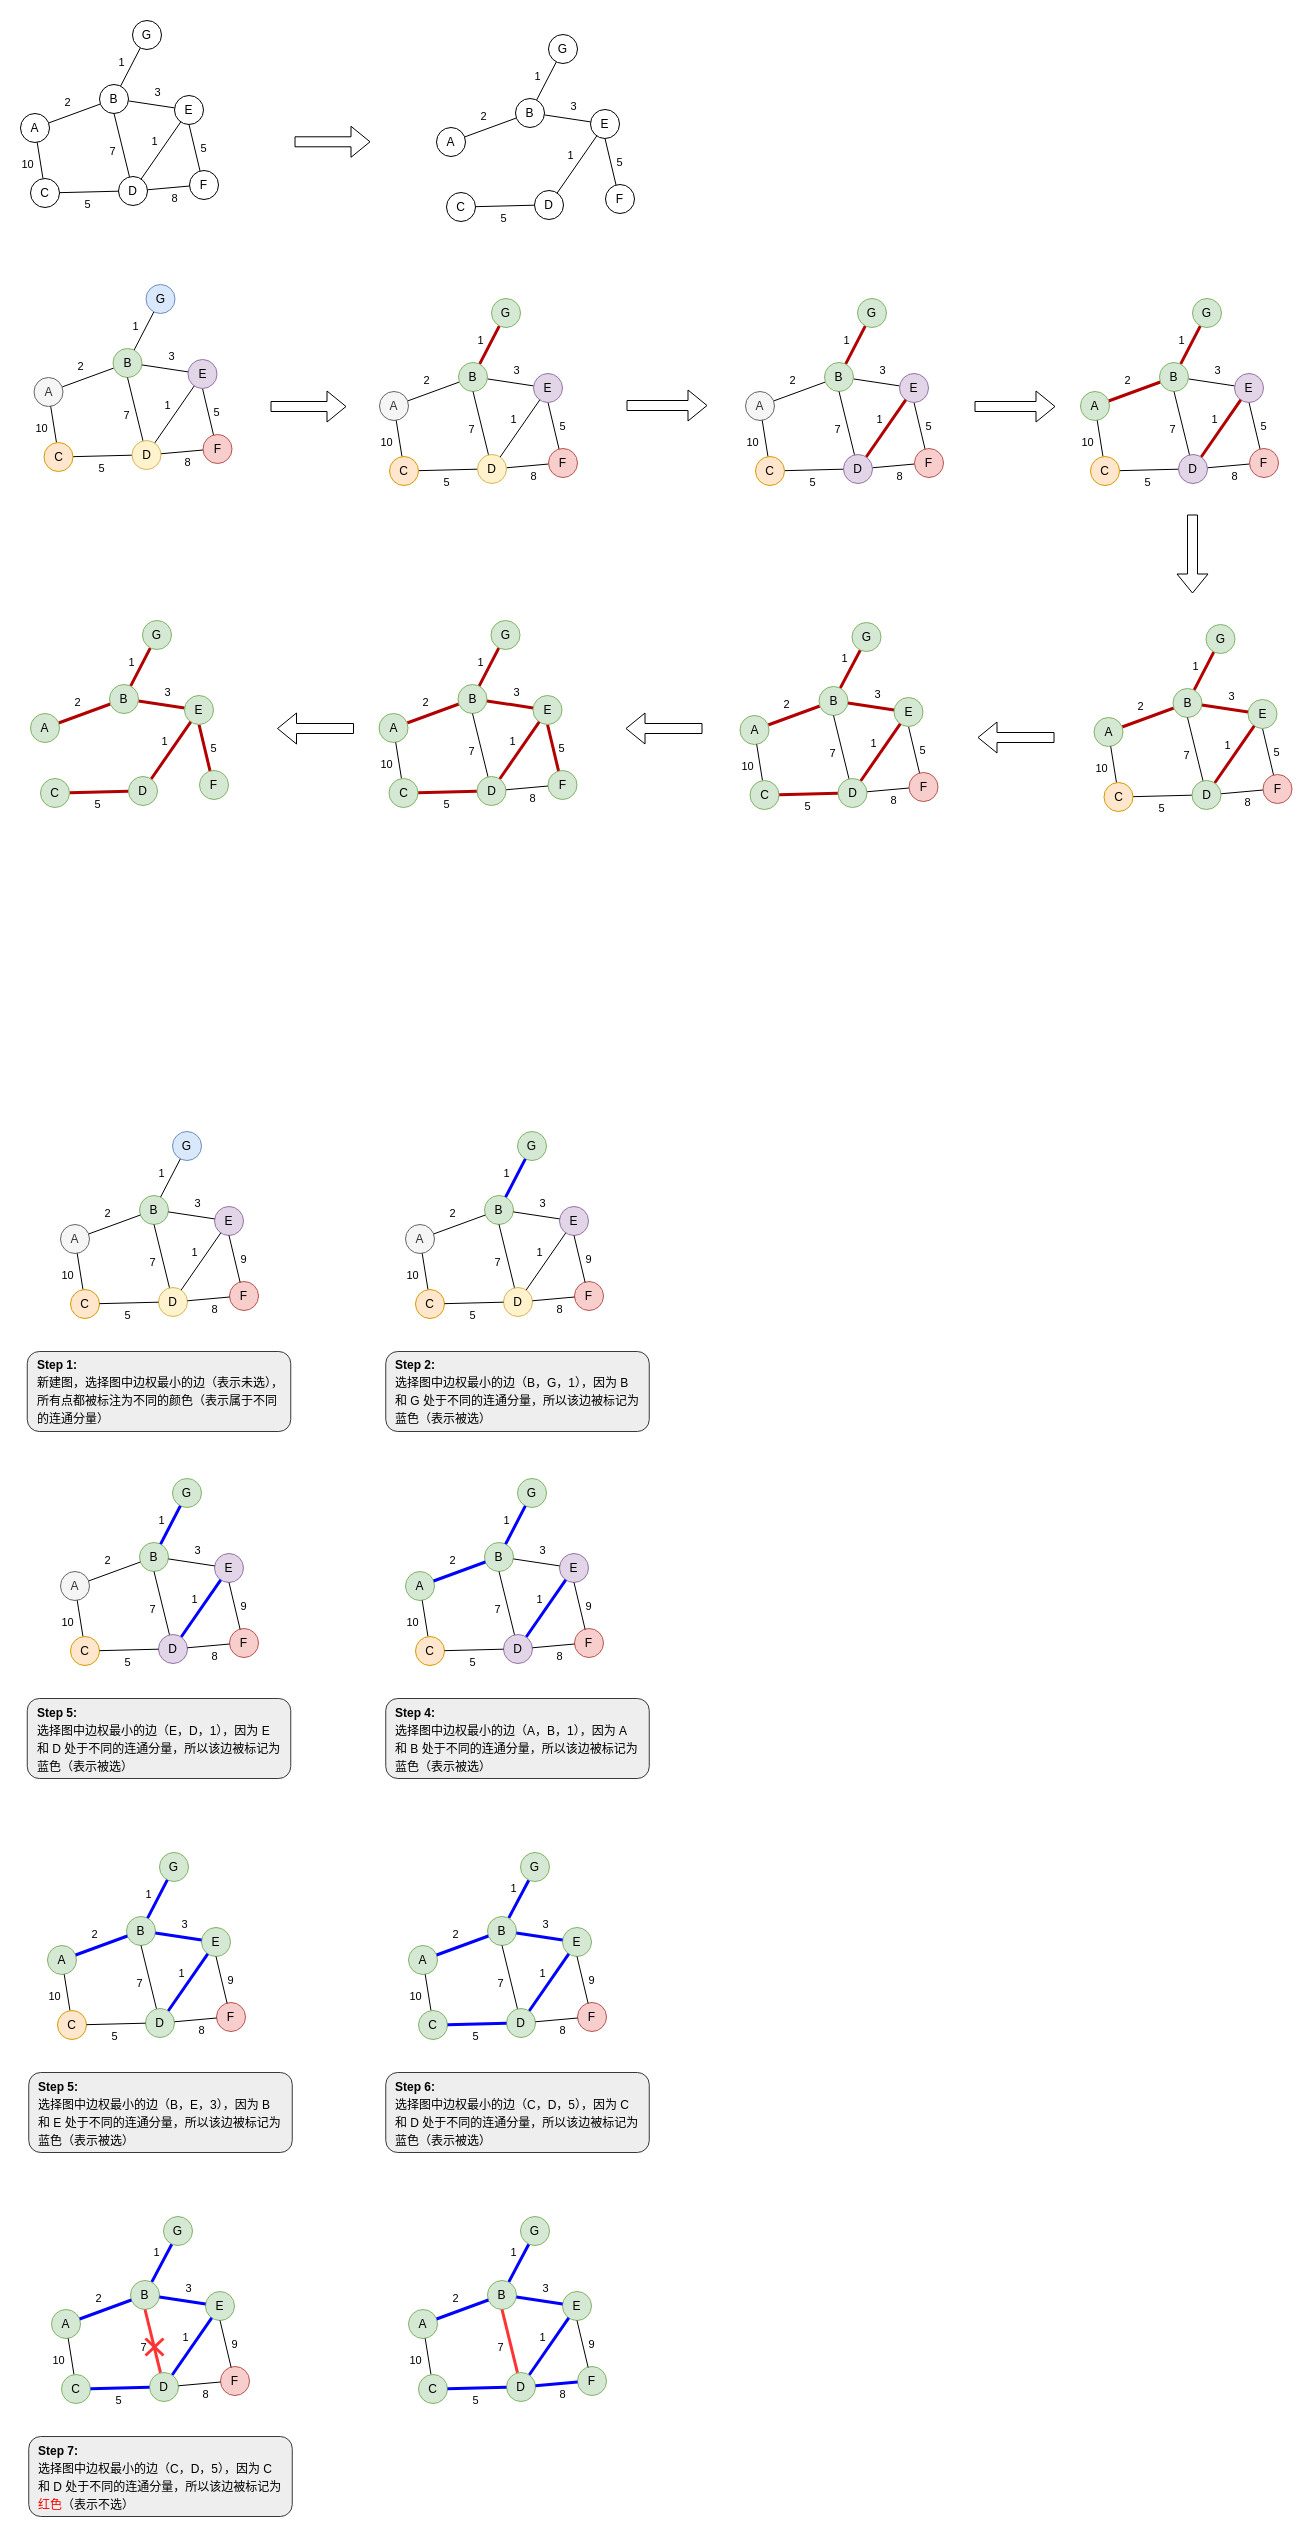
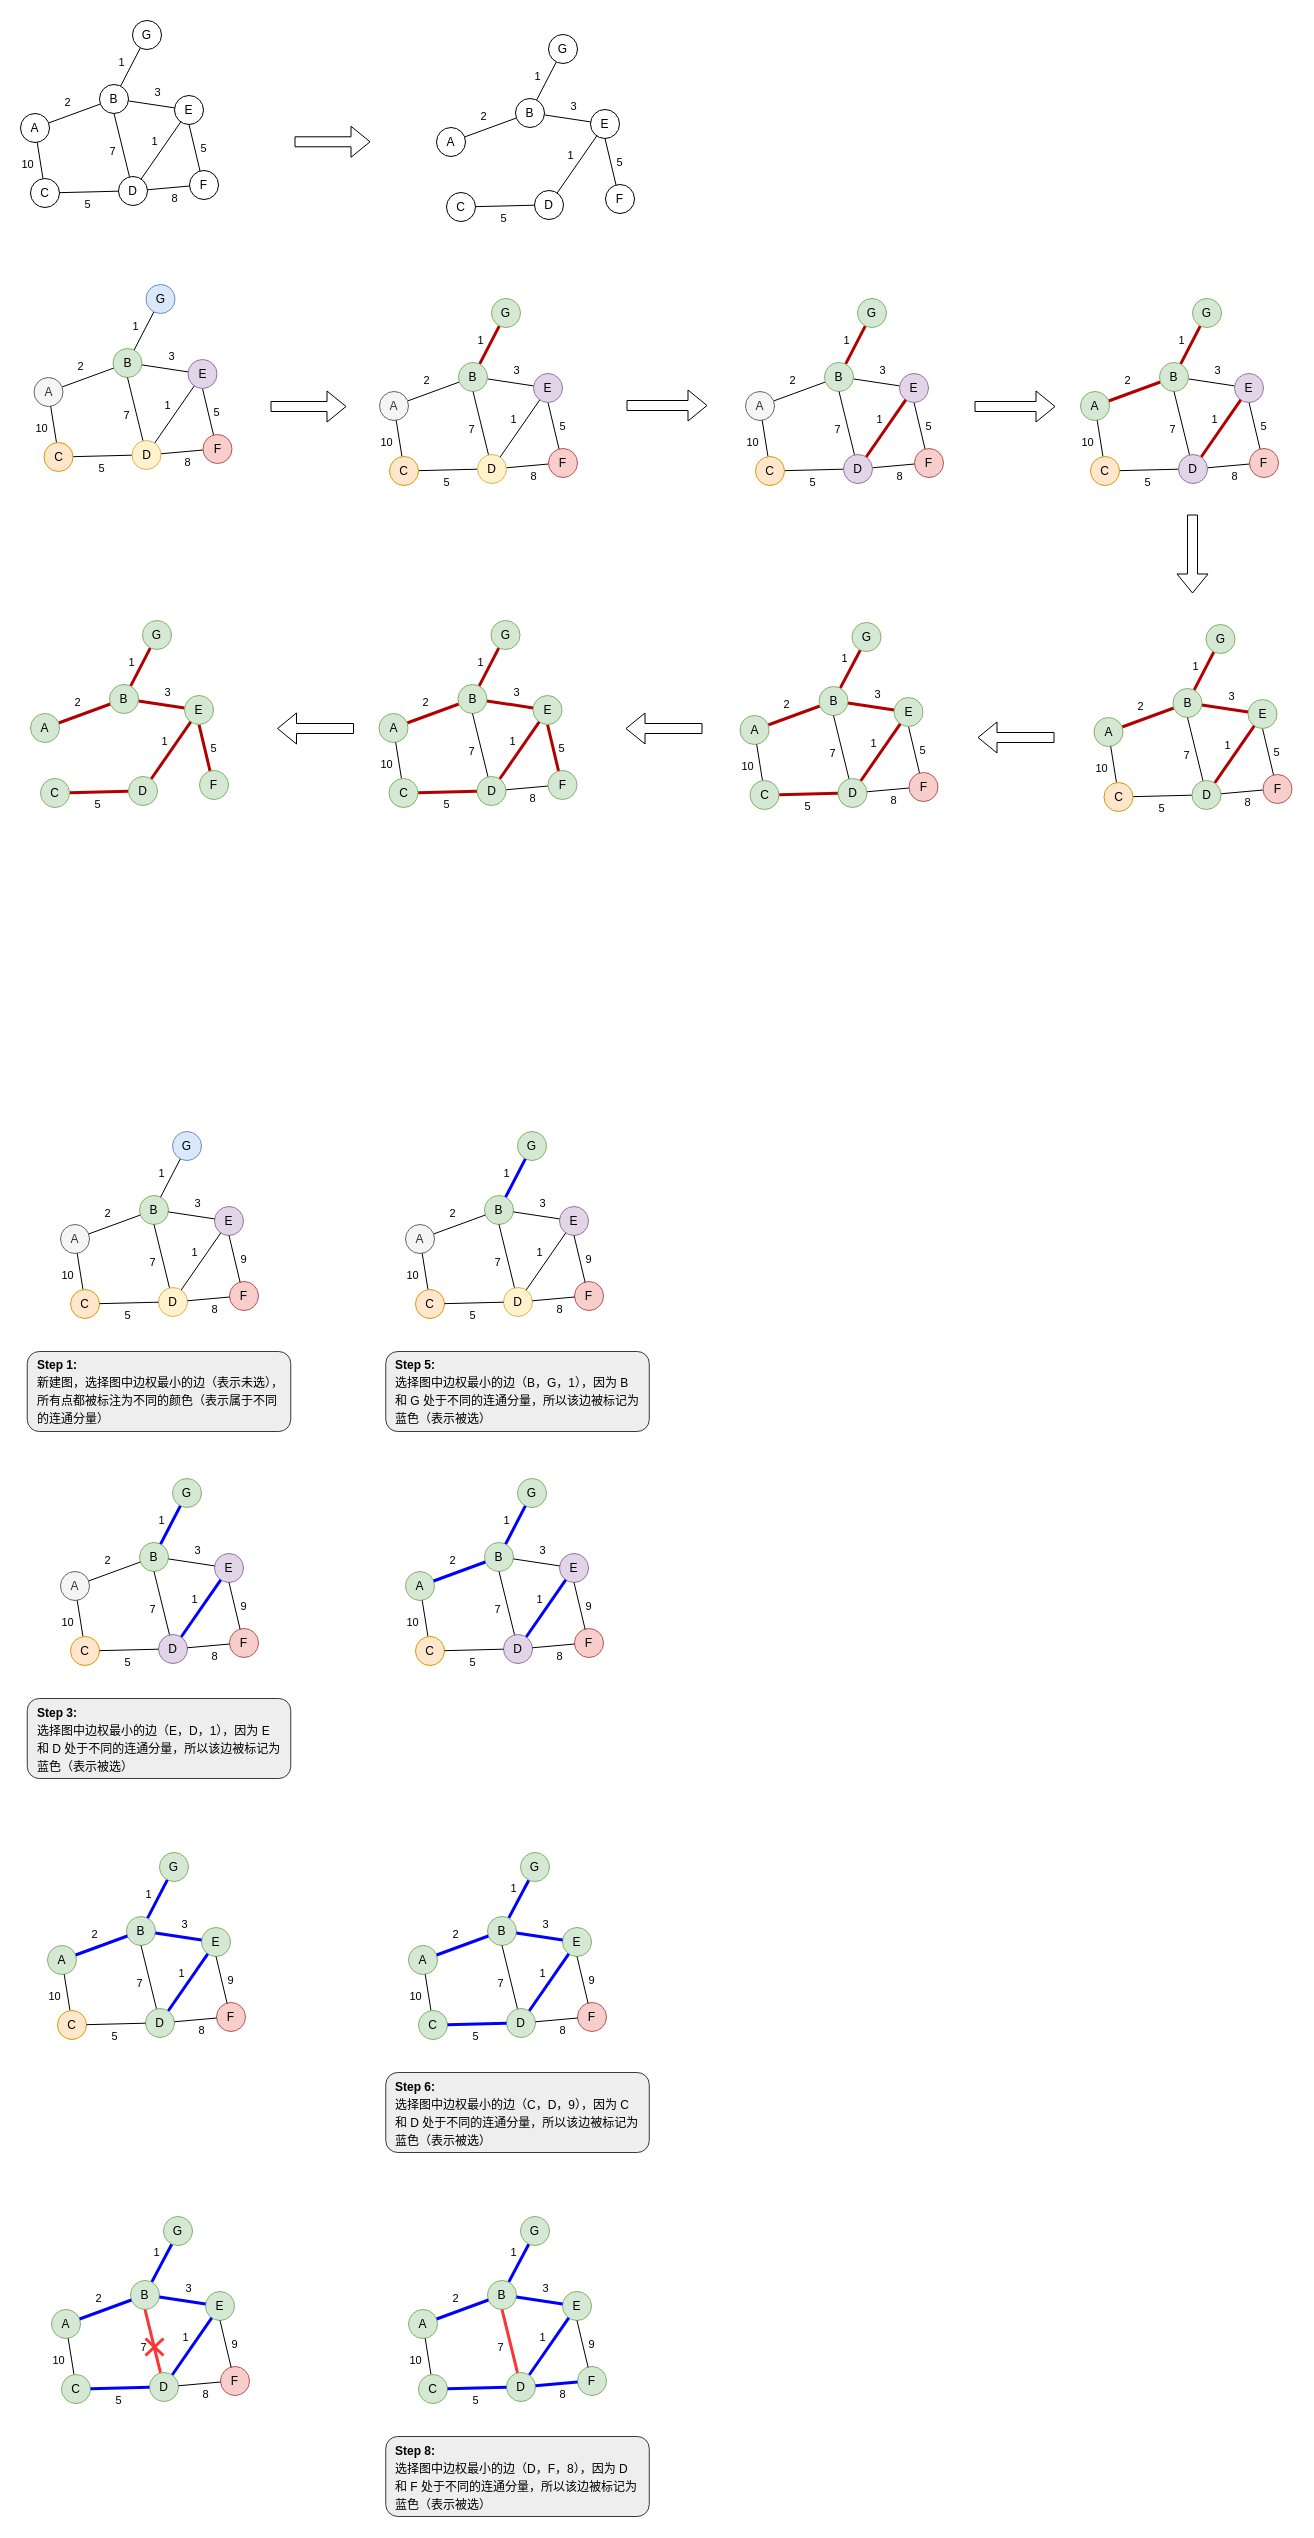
node "Step 2: 选择图中边权最小的边（B，G，1），因为 B 和 G 处于不同的连通分量，所以该边被标记为蓝色（表示被选）": label "Step 2: 选择图中边权最小的边（B，G，1），因为 B 和 G 处于不同的连通分量，所以该边被标记为蓝色（表示被选）" -> "Step 5: 选择图中边权最小的边（B，G，1），因为 B 和 G 处于不同的连通分量，所以该边被标记为蓝色（表示被选）"
node "Step 4: 选择图中边权最小的边（A，B，1），因为 A 和 B 处于不同的连通分量，所以该边被标记为蓝色（表示被选）": removed
node "Step 5: 选择图中边权最小的边（E，D，1），因为 E 和 D 处于不同的连通分量，所以该边被标记为蓝色（表示被选）": label "Step 5: 选择图中边权最小的边（E，D，1），因为 E 和 D 处于不同的连通分量，所以该边被标记为蓝色（表示被选）" -> "Step 3: 选择图中边权最小的边（E，D，1），因为 E 和 D 处于不同的连通分量，所以该边被标记为蓝色（表示被选）"
node "Step 5: 选择图中边权最小的边（B，E，3），因为 B 和 E 处于不同的连通分量，所以该边被标记为蓝色（表示被选）": removed
node "Step 6: 选择图中边权最小的边（C，D，5），因为 C 和 D 处于不同的连通分量，所以该边被标记为蓝色（表示被选）": label "Step 6: 选择图中边权最小的边（C，D，5），因为 C 和 D 处于不同的连通分量，所以该边被标记为蓝色（表示被选）" -> "Step 6: 选择图中边权最小的边（C，D，9），因为 C 和 D 处于不同的连通分量，所以该边被标记为蓝色（表示被选）"
node "Step 7: 选择图中边权最小的边（C，D，5），因为 C 和 D 处于不同的连通分量，所以该边被标记为红色（表示不选）": removed
node "Step 8: 选择图中边权最小的边（D，F，8），因为 D 和 F 处于不同的连通分量，所以该边被标记为蓝色（表示被选）": added
